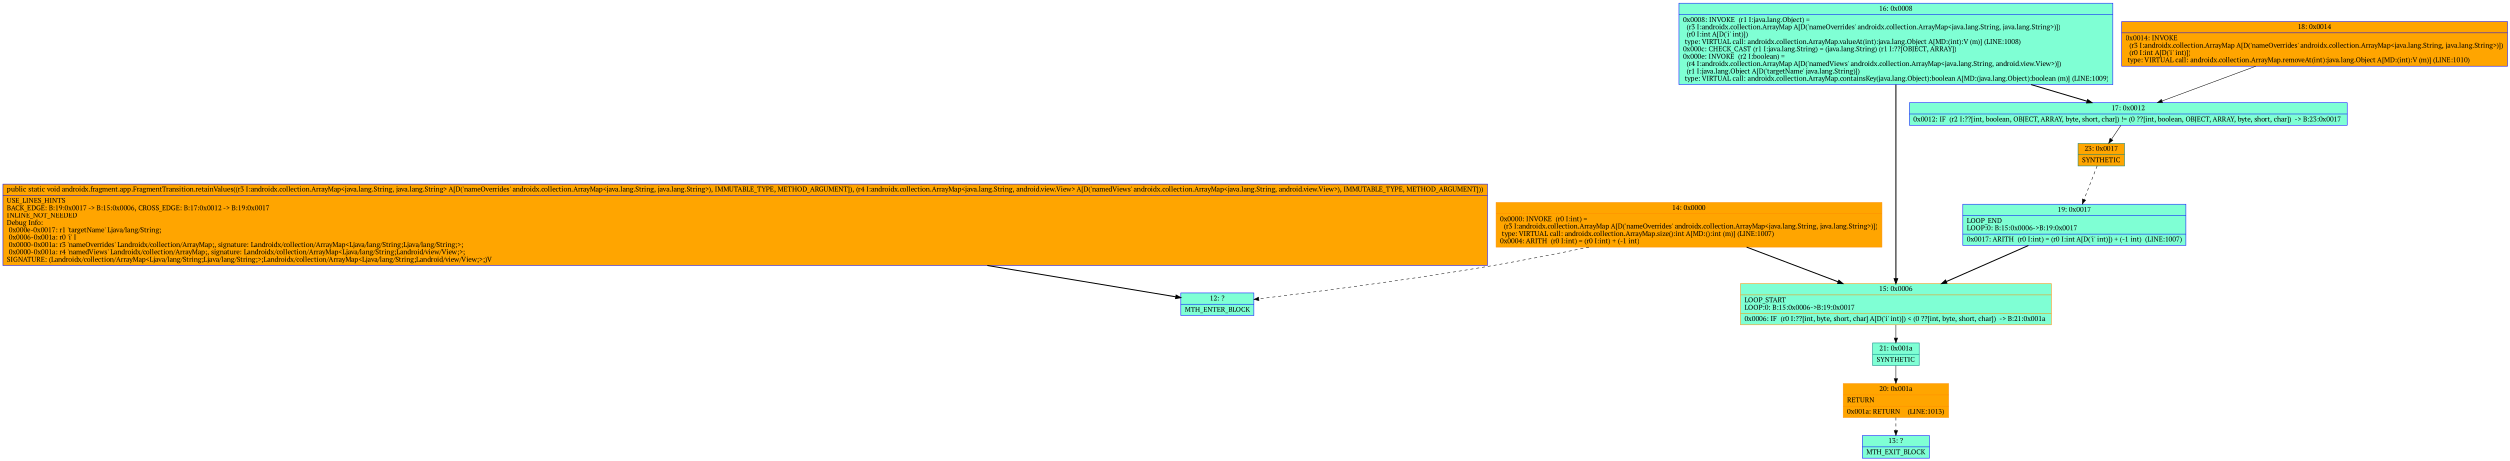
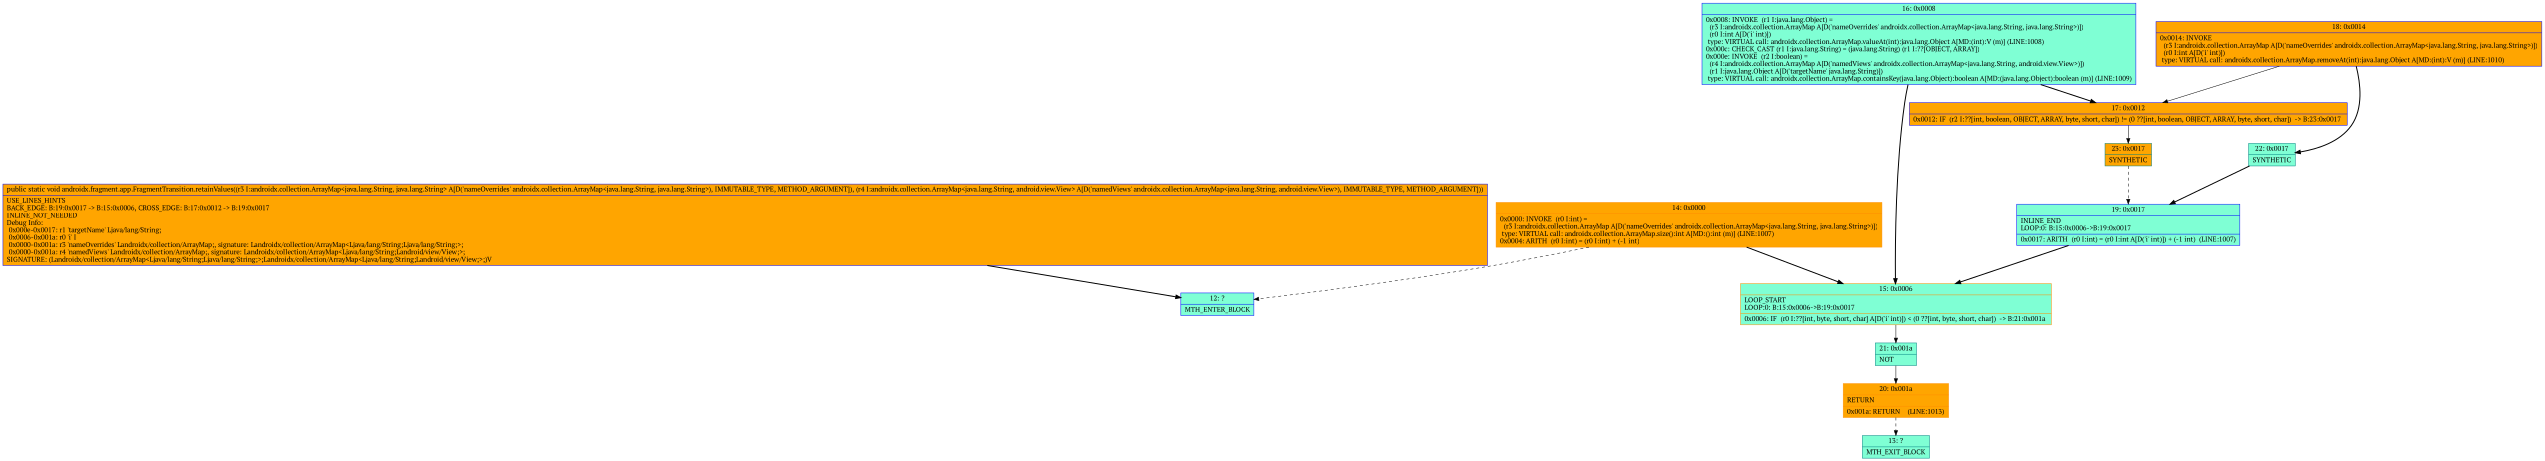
node "17: 0x0012": fillcolor aquamarine -> orange
node "22: 0x0017": added
node "19: 0x0017": text "LOOP_END" -> "INLINE_END"
node "21: 0x001a": text "SYNTHETIC" -> "NOT"
node "13: ?": color blue -> teal
